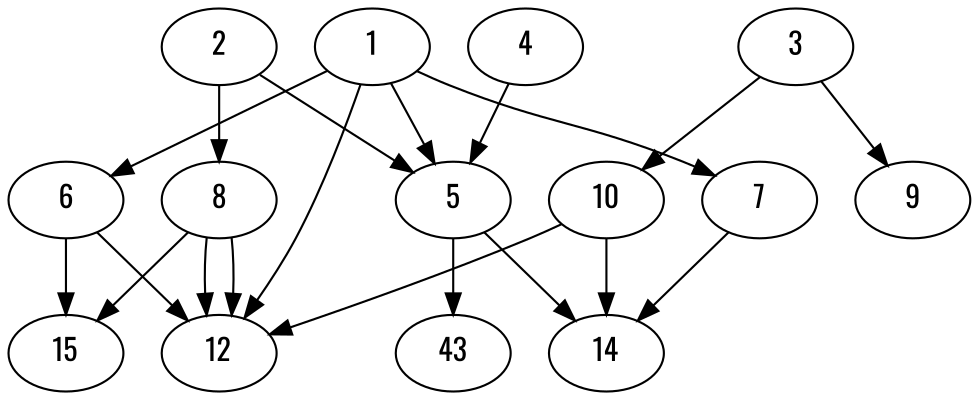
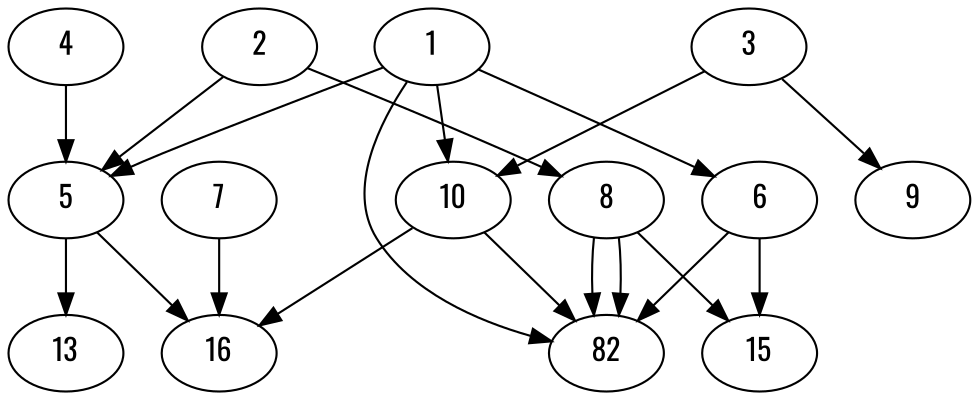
edge "1" -> "7": now "1" -> "10"
node "12": label "12" -> "82"
node "43": label "43" -> "13"
node "14": label "14" -> "16"
